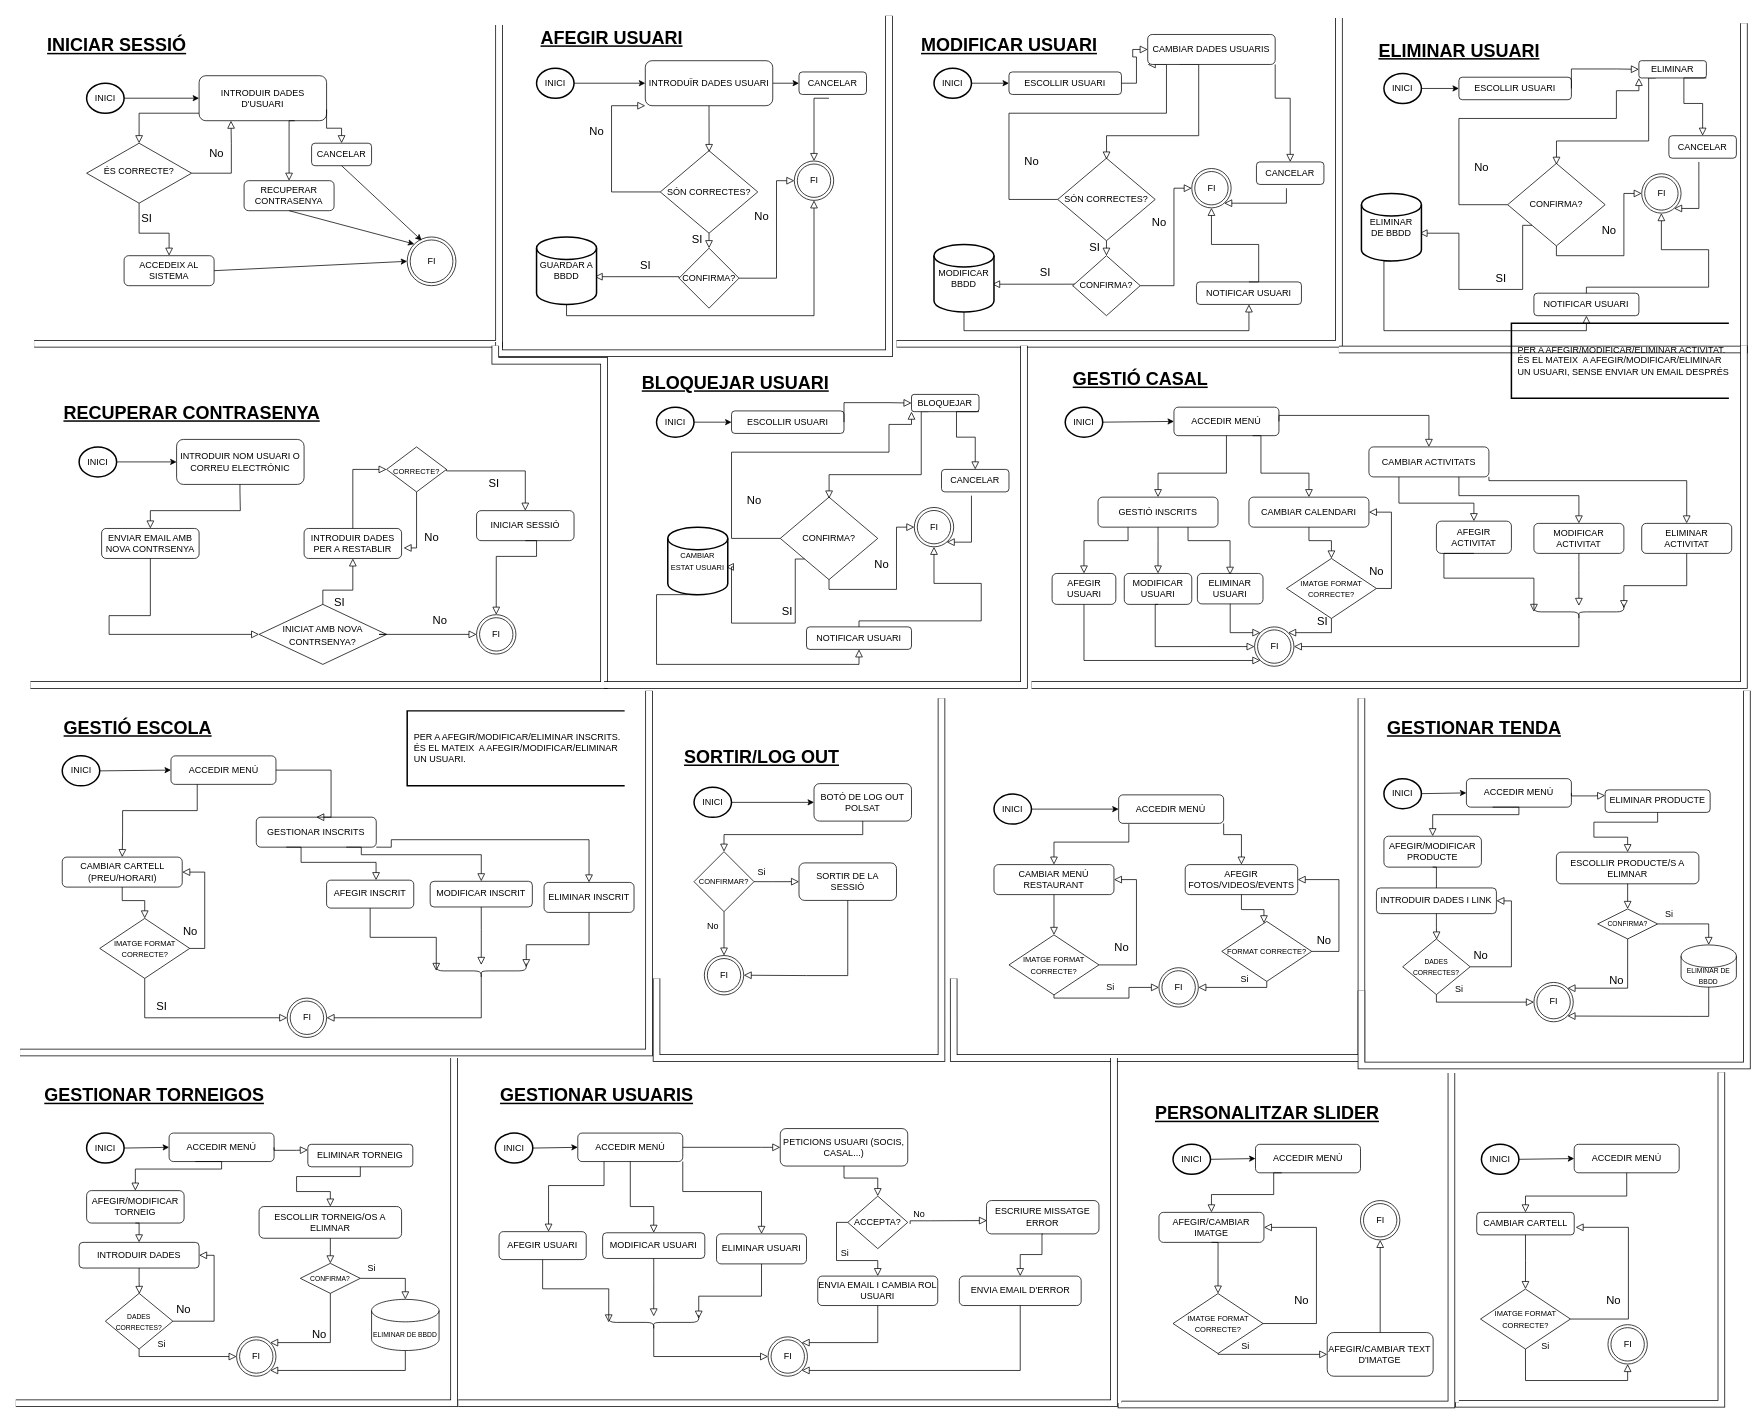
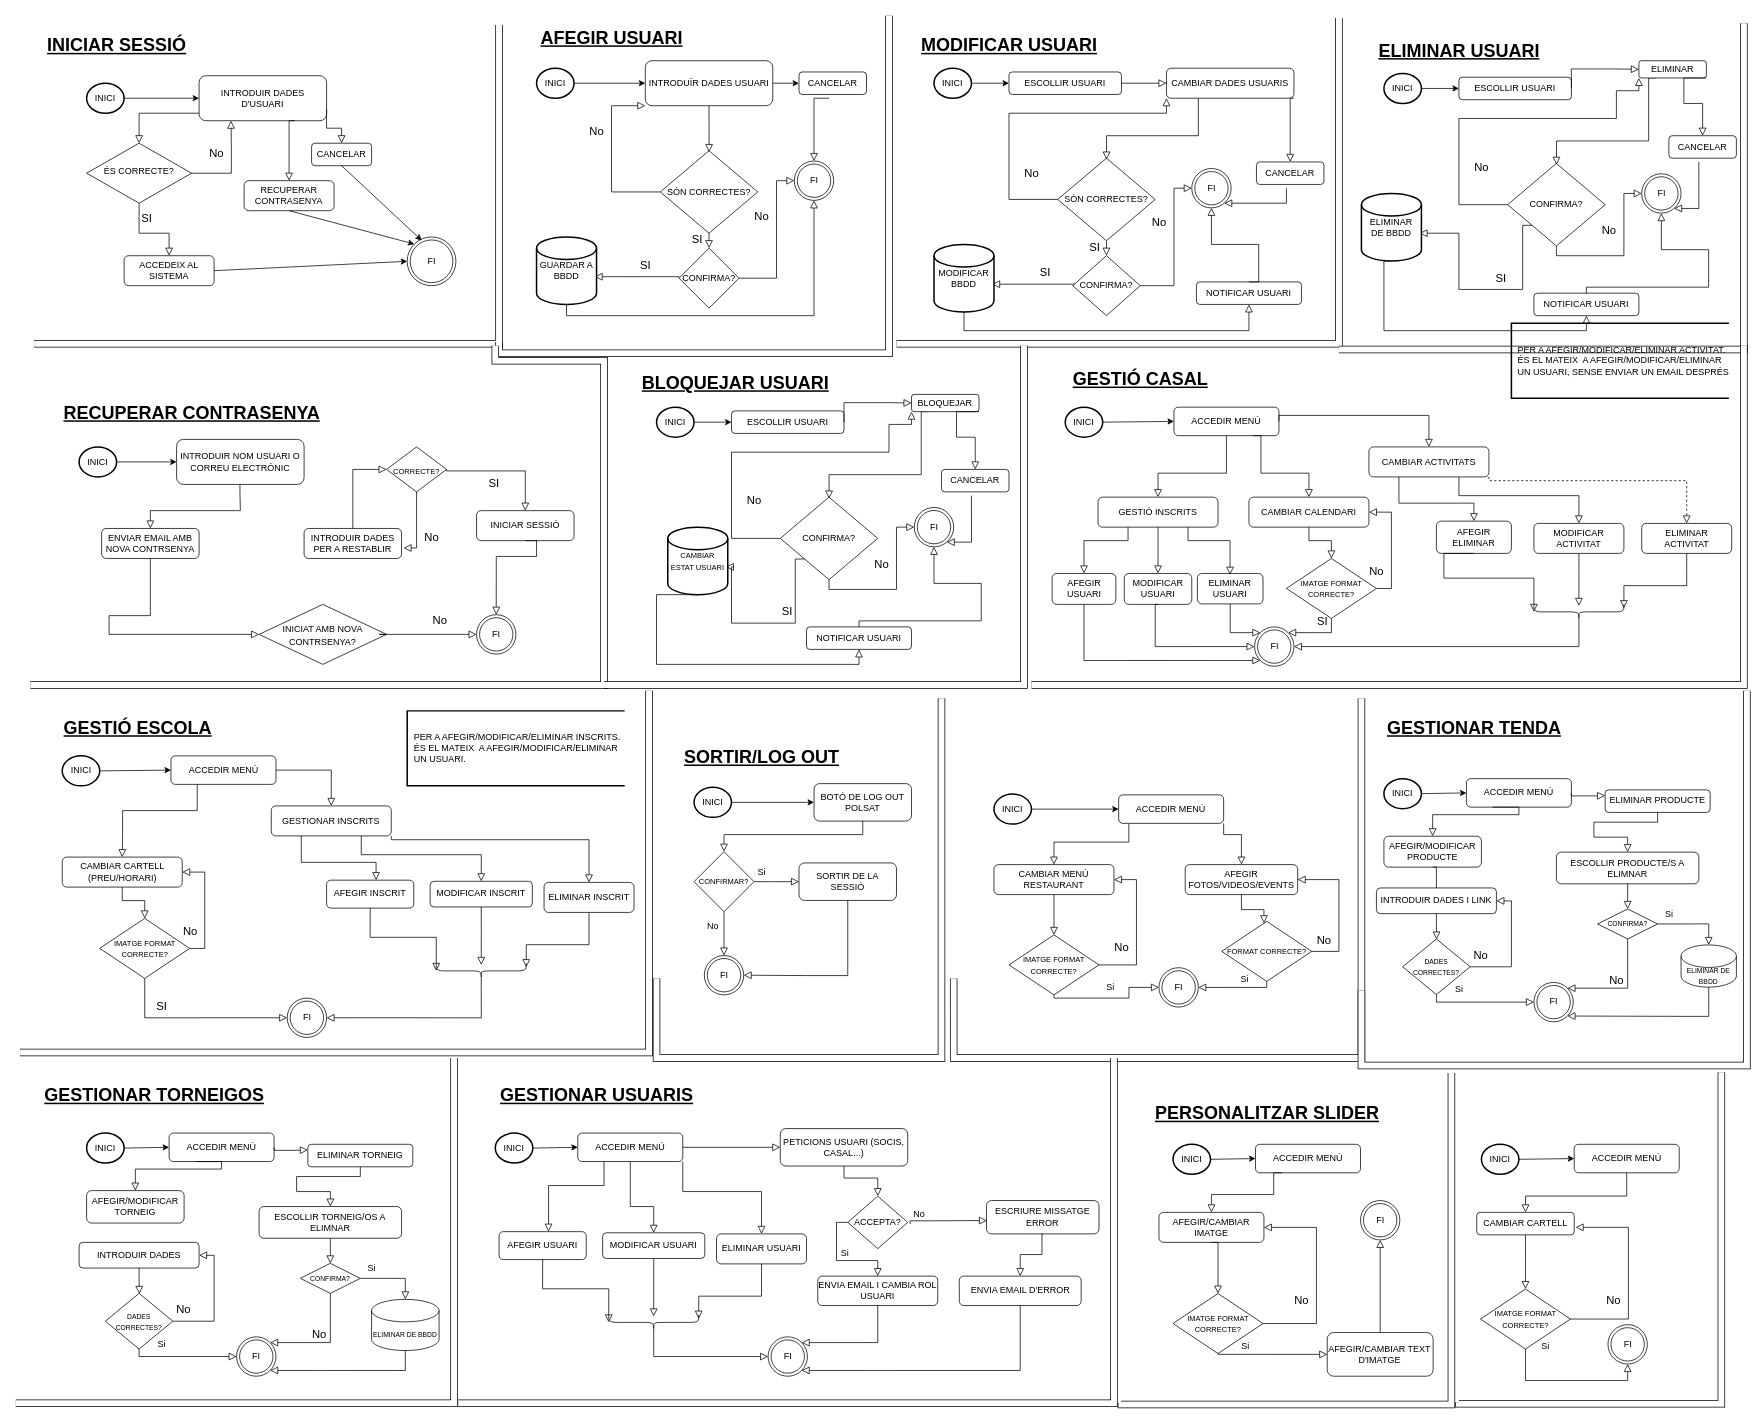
node "CAMBIAR DADES USUARIS": moved (1212, 49) -> (1230, 83)
edge "CAMBIAR ACTIVITATS" -> "ELIMINAR ACTIVITAT": style solid -> dashed
node "AFEGIR ACTIVITAT": label "AFEGIR ACTIVITAT" -> "AFEGIR ELIMINAR"
edge "INICIAT AMB NOVA CONTRSENYA?" -> "INTRODUIR DADES PER A RESTABLIR": removed, label "SI"
node "GESTIONAR INSCRITS": moved (316, 832) -> (331, 821)
edge "AFEGIR/MODIFICAR TORNEIG" -> "INTRODUIR DADES": removed
